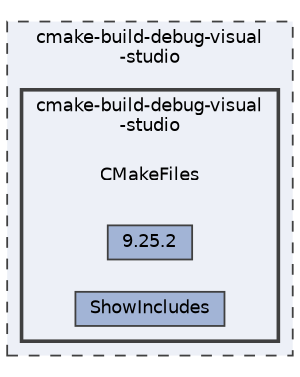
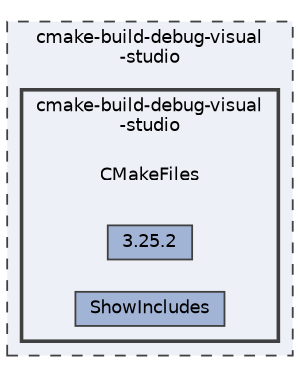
node "9.25.2": label "9.25.2" -> "3.25.2"
